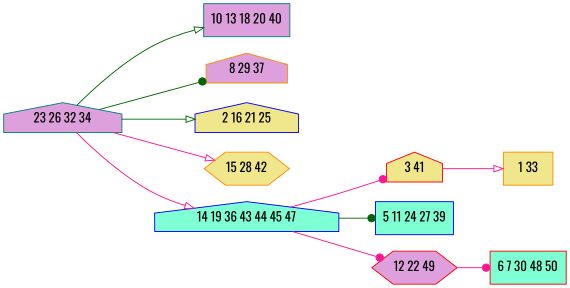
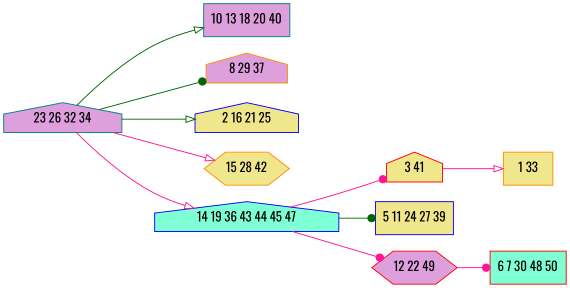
node "5 11 24 27 39": fillcolor aquamarine -> khaki
